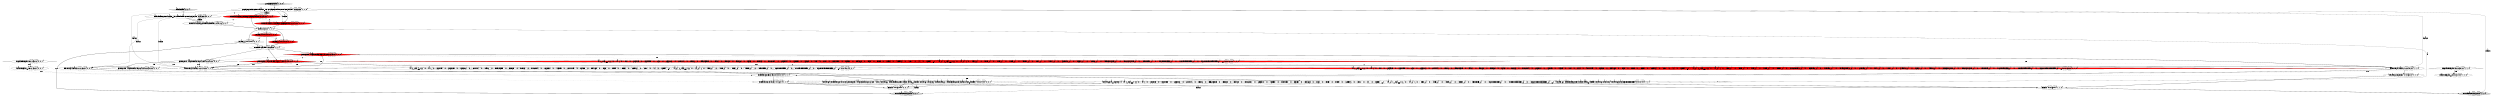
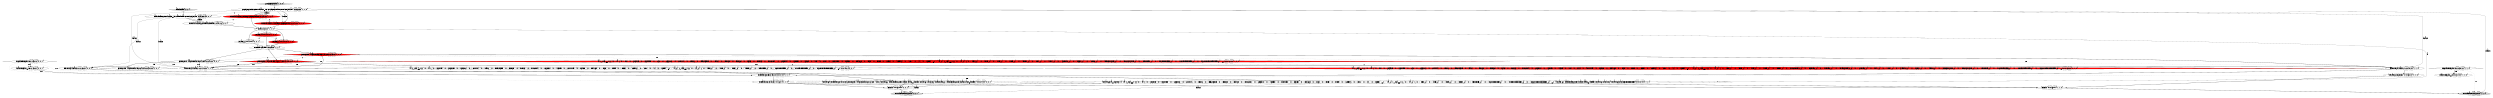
edge "_localctx.exception = re@@@46@@@['0', '0', '1']" -> "_errHandler.reportError(this,re)@@@47@@@['1', '1', '1']": style dashed -> bold
edge "RecognitionException re@@@50@@@['1', '1', '0']" -> "_errHandler.reportError(this,re)@@@47@@@['1', '1', '1']": now "RecognitionException re@@@50@@@['1', '1', '0']" -> "return _localctx@@@58@@@['1', '1', '0']"
edge "setState(632)@@@7@@@['0', '0', '1']" -> "return _localctx@@@53@@@['0', '0', '1']": now "{exitRule()}@@@50@@@['0', '0', '1']" -> "return _localctx@@@53@@@['0', '0', '1']"
